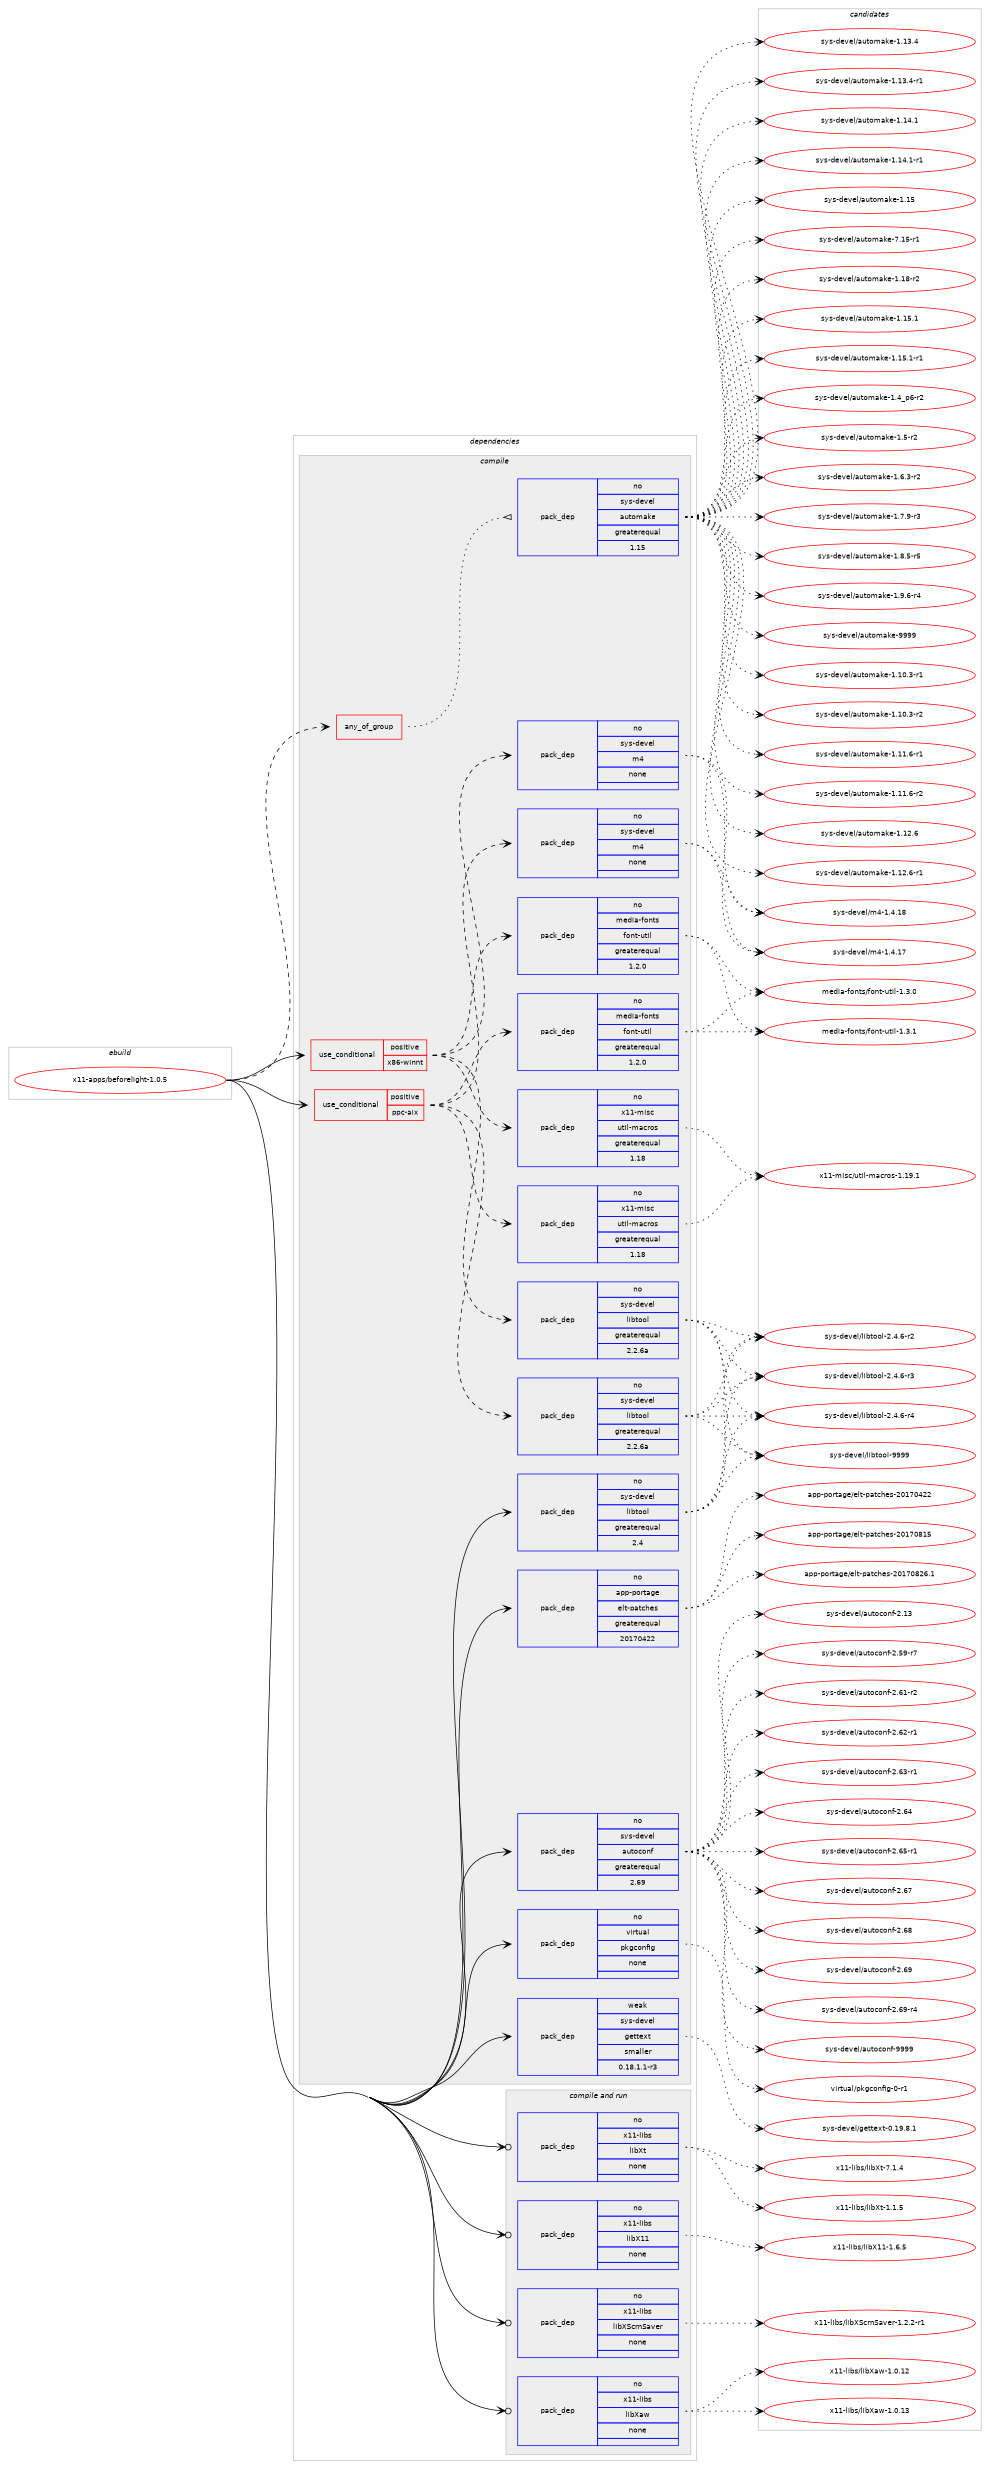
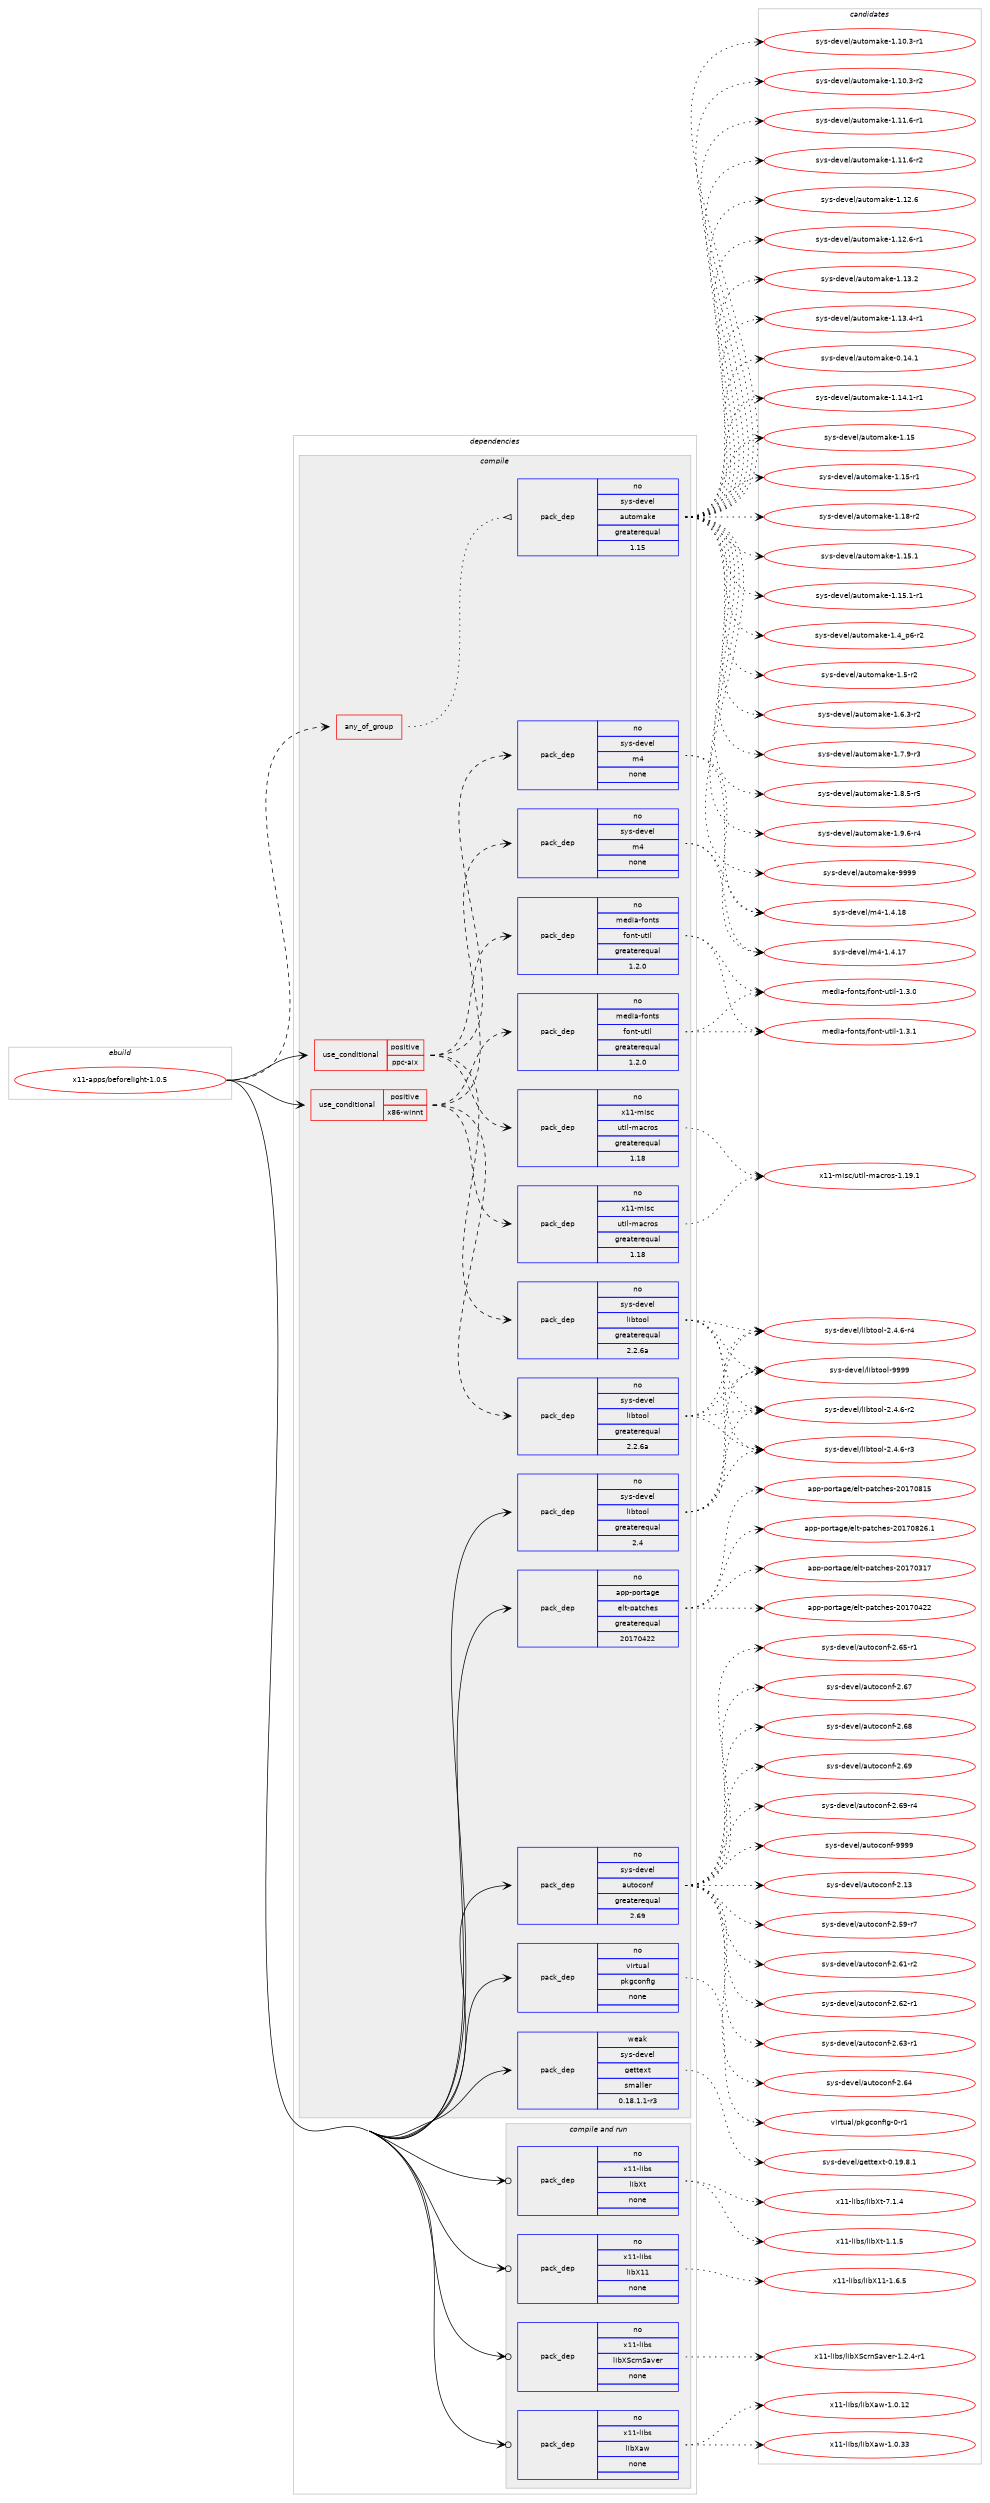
node "sys-devel/automake-1.13.4": label "sys-devel/automake-1.13.4" -> "sys-devel/automake-1.13.2"
node "sys-devel/automake-1.14.1": label "sys-devel/automake-1.14.1" -> "sys-devel/automake-0.14.1"
node "sys-devel/automake-7.15-r1": label "sys-devel/automake-7.15-r1" -> "sys-devel/automake-1.15-r1"
node "app-portage/elt-patches-20170317": added
node "x11-libs/libXScrnSaver-1.2.2-r1": label "x11-libs/libXScrnSaver-1.2.2-r1" -> "x11-libs/libXScrnSaver-1.2.4-r1"
node "x11-libs/libXaw-1.0.13": label "x11-libs/libXaw-1.0.13" -> "x11-libs/libXaw-1.0.33"
